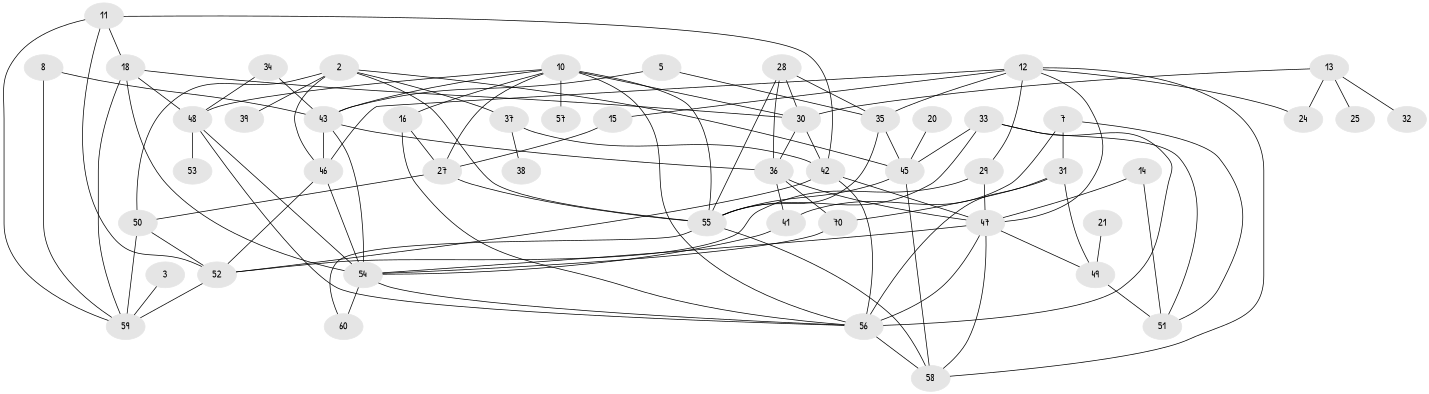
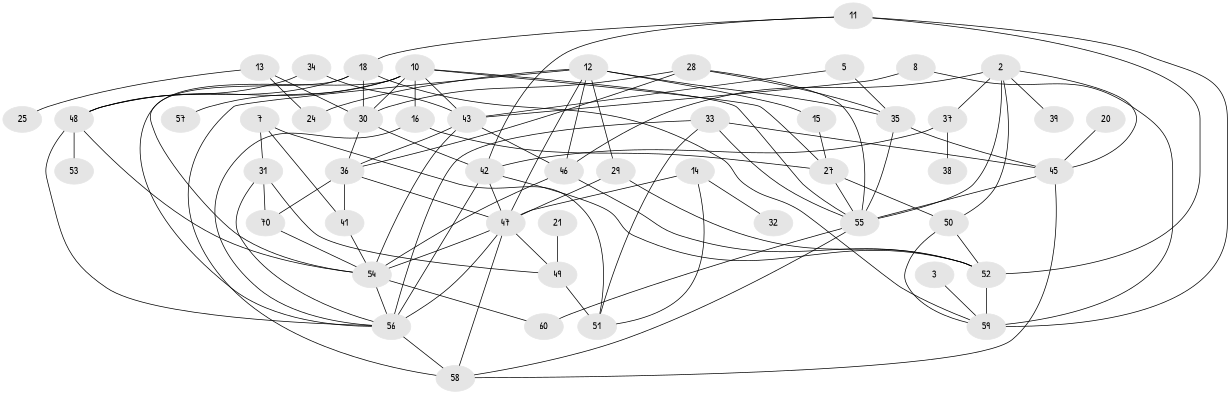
edge "13" -- "32": now "14" -- "32"
